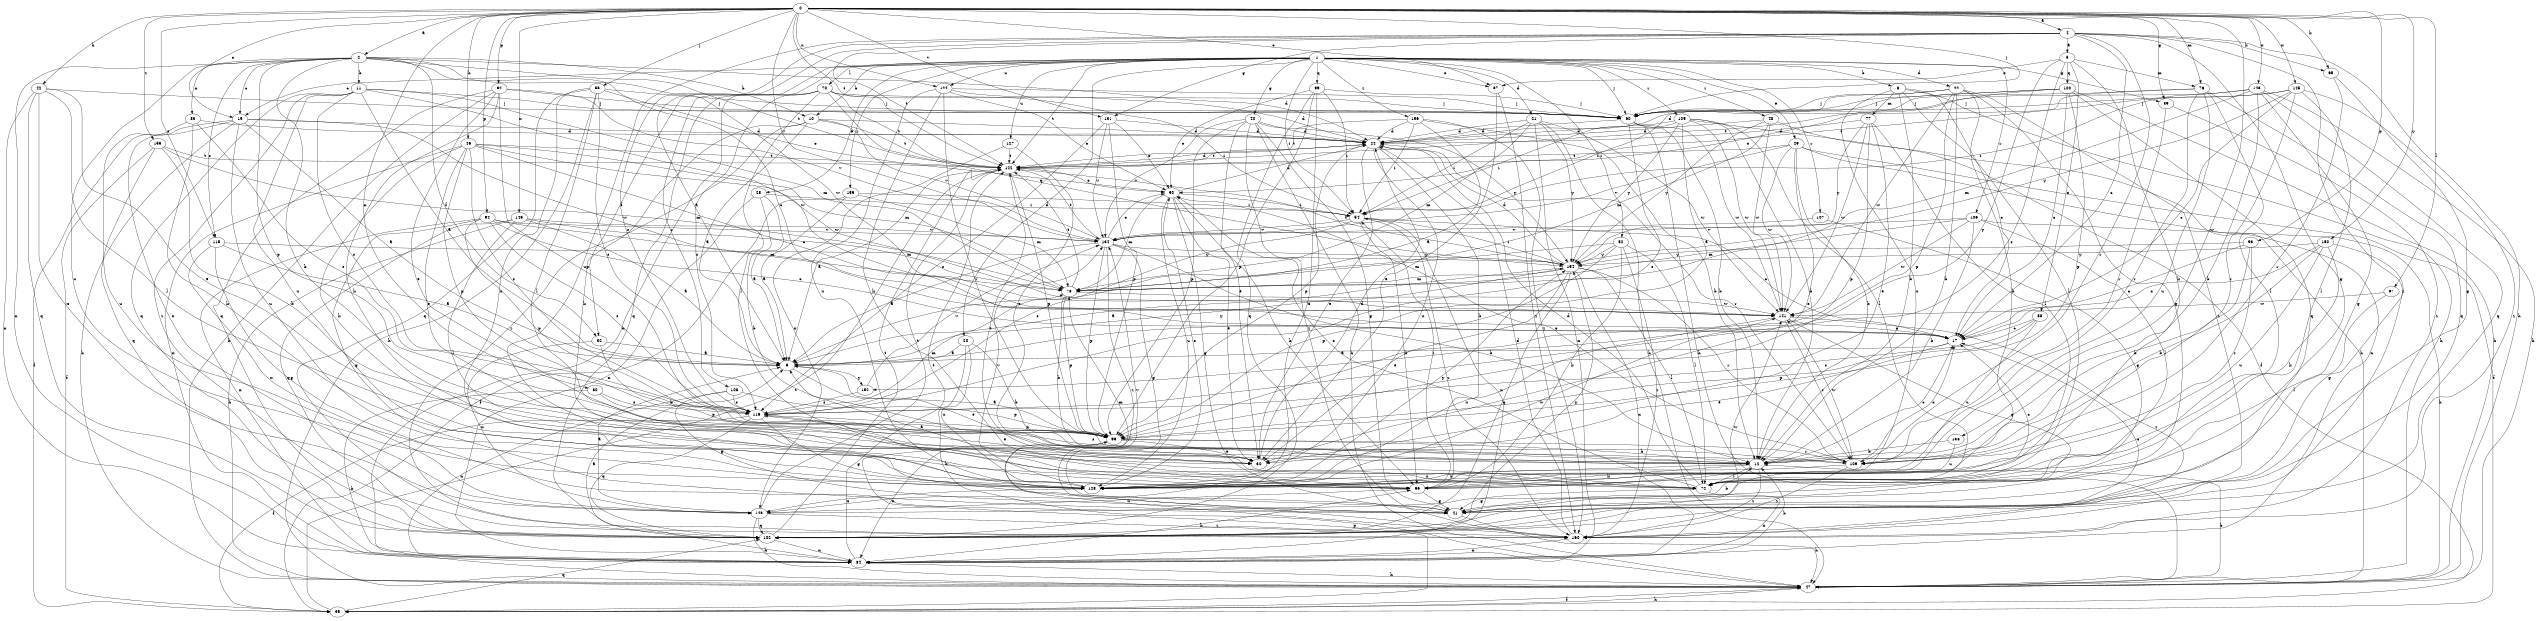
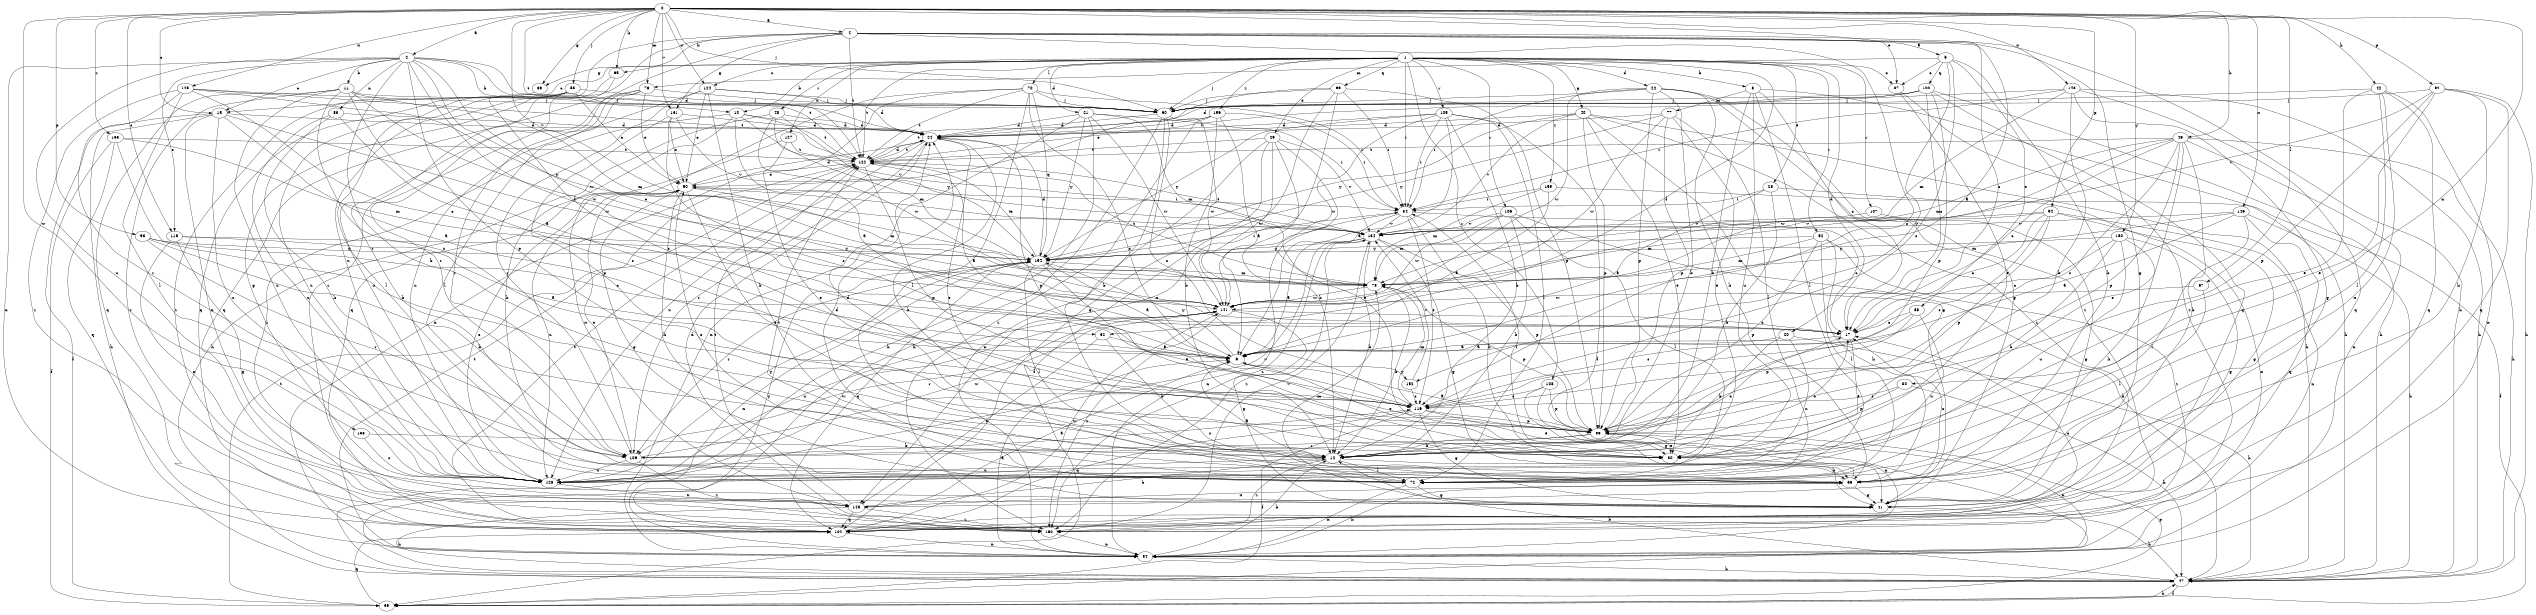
edge "39" -> "109": removed, label "r"
edge "55" -> "47": now "46" -> "47"
